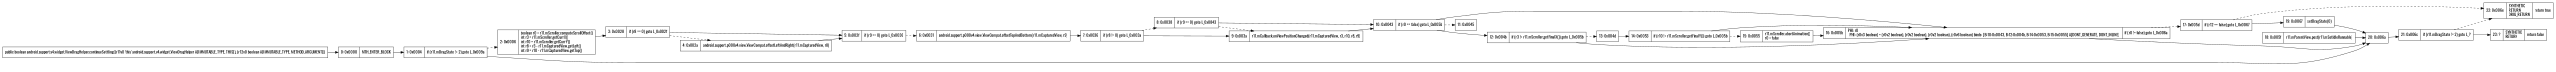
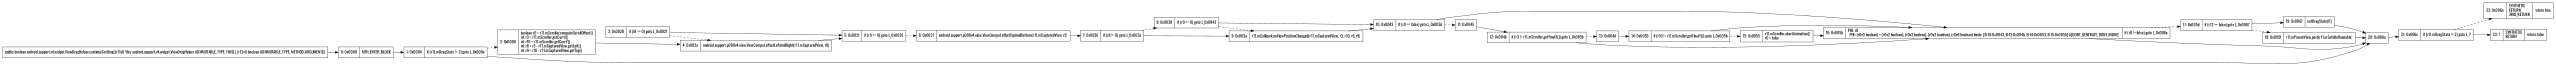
edge "17: 0x005d" -> "22: 0x006e": now "17: 0x005d" -> "18: 0x005f"
edge "10: 0x0043" -> "12: 0x004b": now "11: 0x0045" -> "12: 0x004b"
edge "2: 0x0006" -> "3: 0x0028": now "2: 0x0006" -> "4: 0x002a"
